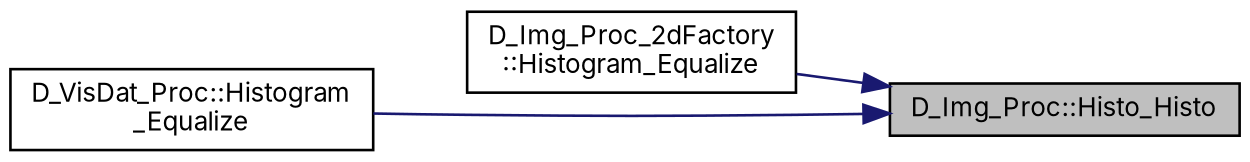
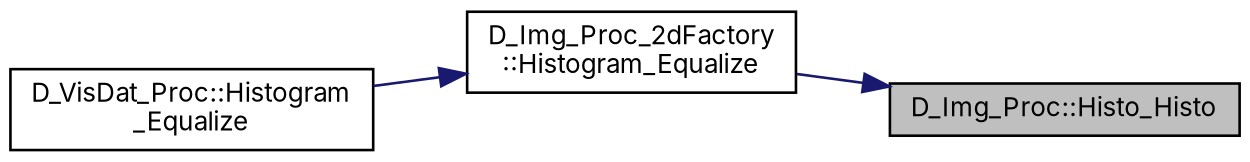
edge "D_VisDat_Proc::Histogram _Equalize" -> "D_Img_Proc::Histo_Histo": now "D_VisDat_Proc::Histogram _Equalize" -> "D_Img_Proc_2dFactory ::Histogram_Equalize"
